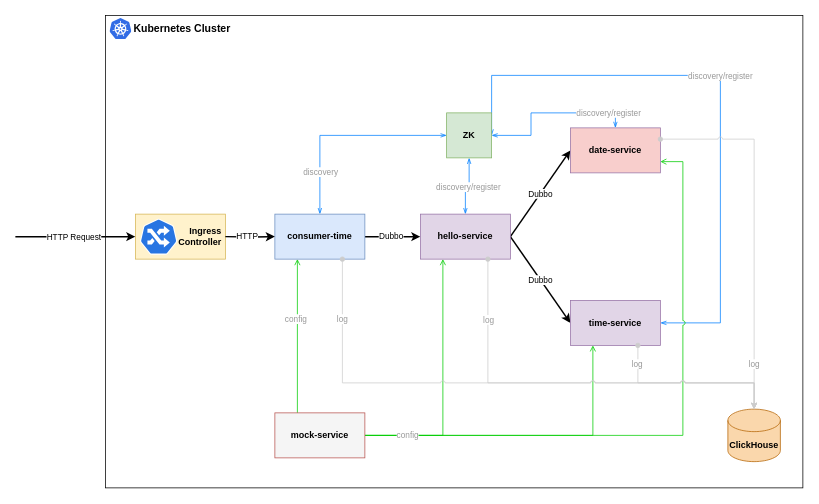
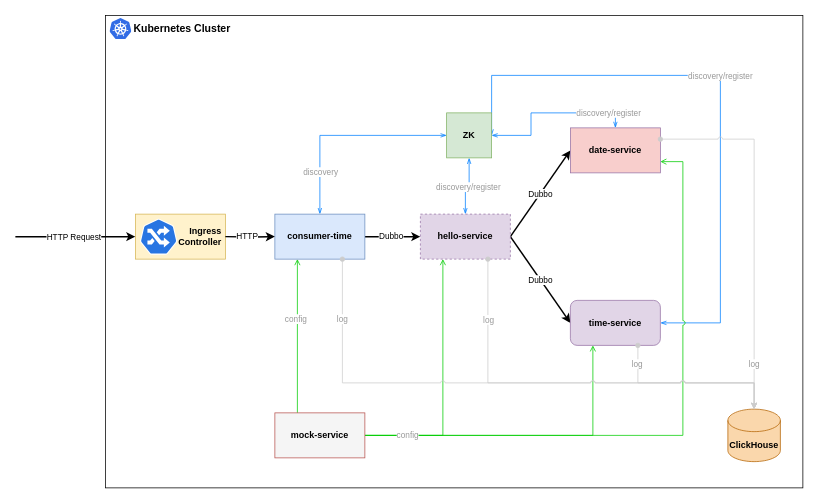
node "hello-service": style solid -> dashed
node "time-service": shape rectangle -> rounded rectangle
